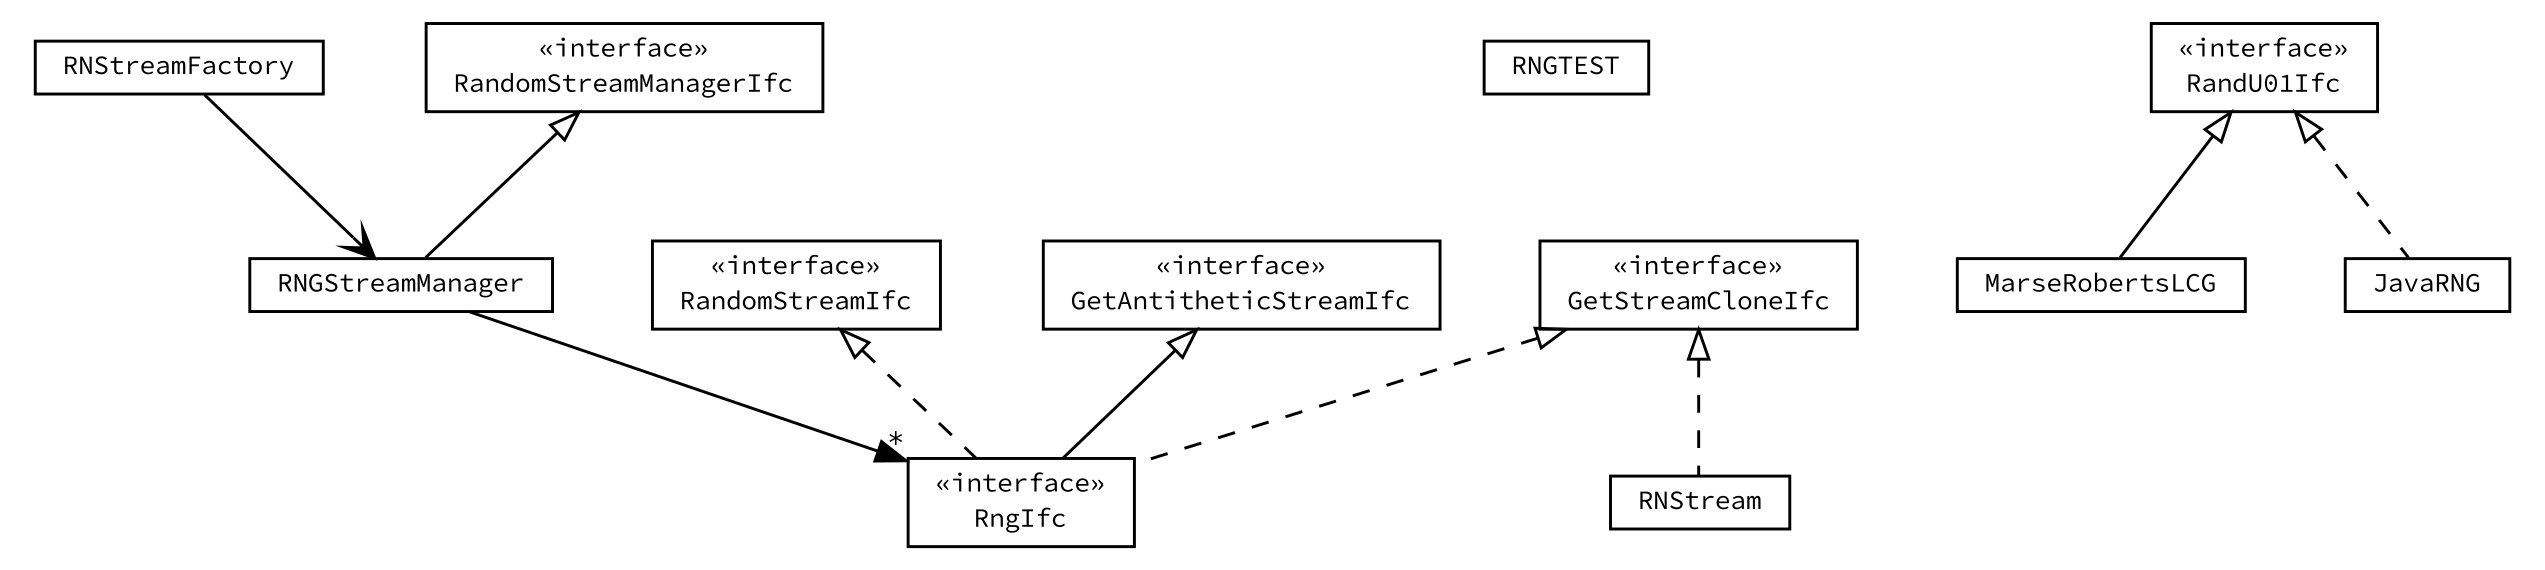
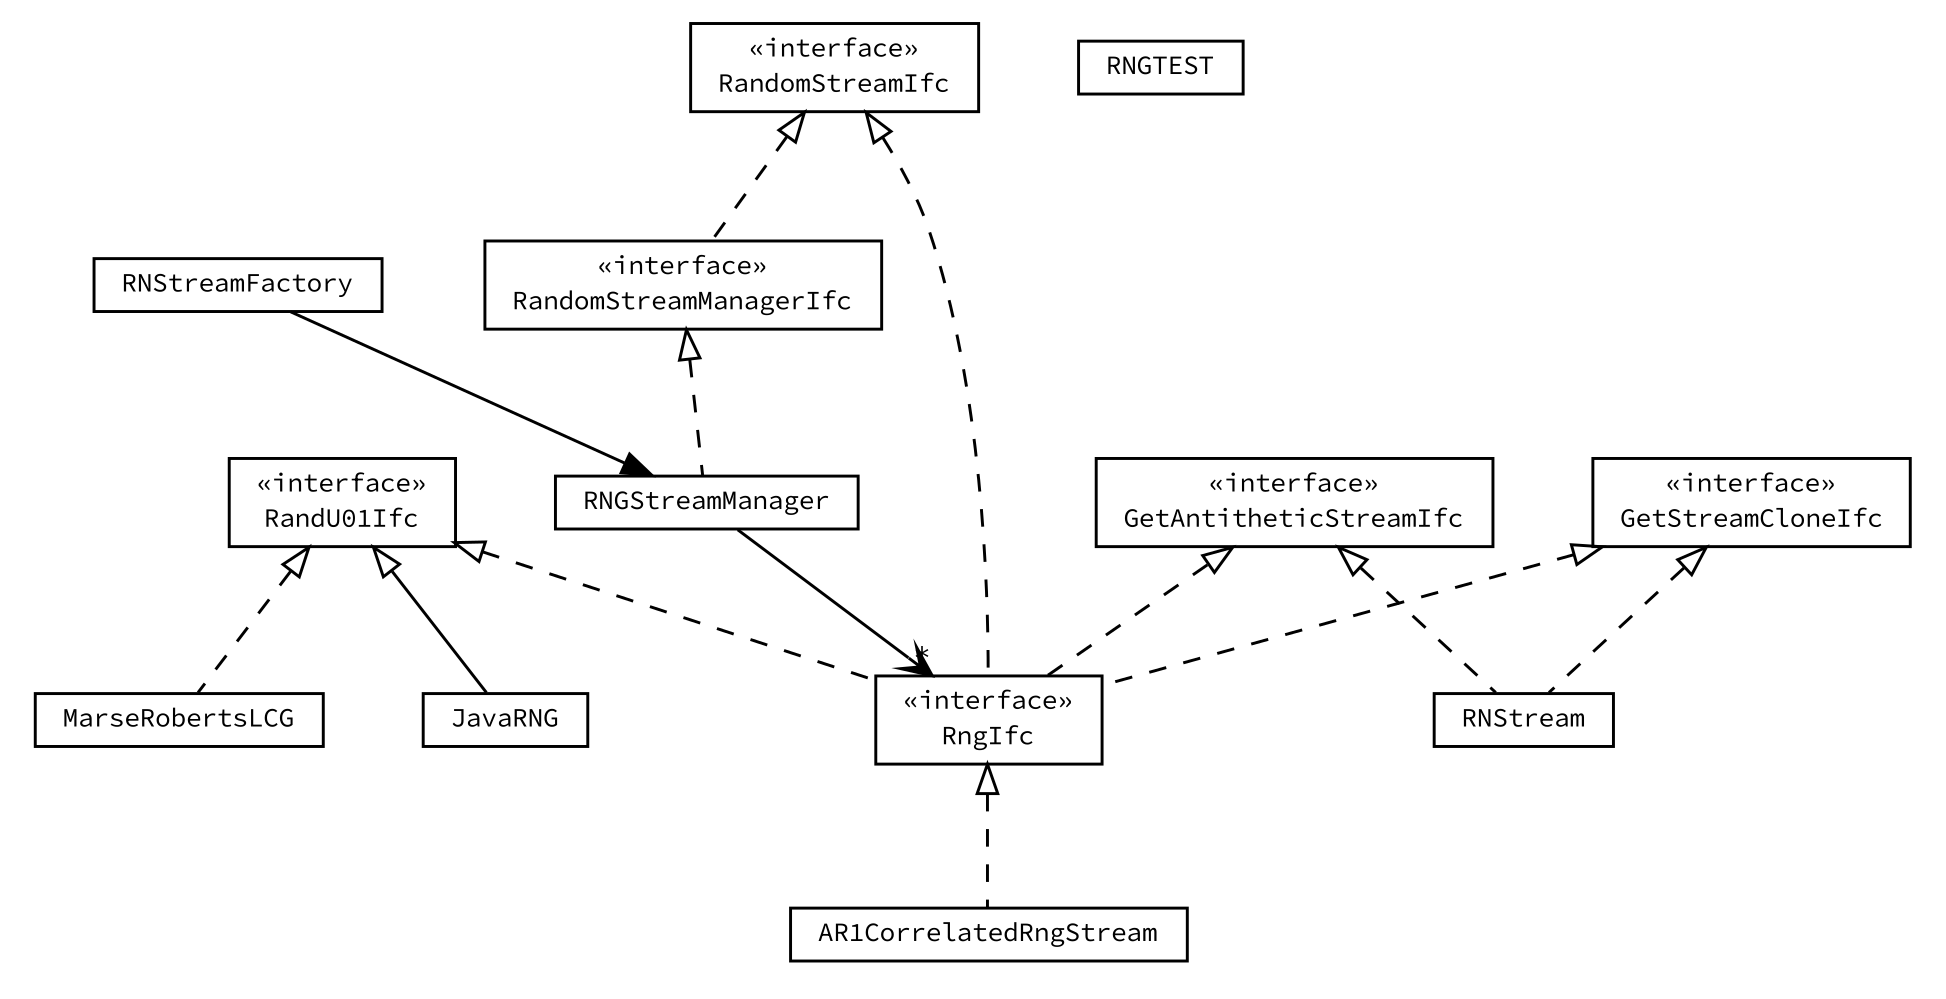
edge "RNStreamFactory" -> "RNGStreamManager": arrowhead open -> normal
edge "RandomStreamManagerIfc" -> "RandomStreamIfc": added
edge "RNGStreamManager" -> "RandomStreamManagerIfc": style solid -> dashed
edge "MarseRobertsLCG" -> "RandU01Ifc": style solid -> dashed
edge "JavaRNG" -> "RandU01Ifc": style dashed -> solid
edge "RNGStreamManager" -> "RngIfc": arrowhead normal -> open
edge "RngIfc" -> "GetAntitheticStreamIfc": style solid -> dashed
edge "RngIfc" -> "RandU01Ifc": added
edge "RNStream" -> "GetAntitheticStreamIfc": added
node "AR1CorrelatedRngStream": added
